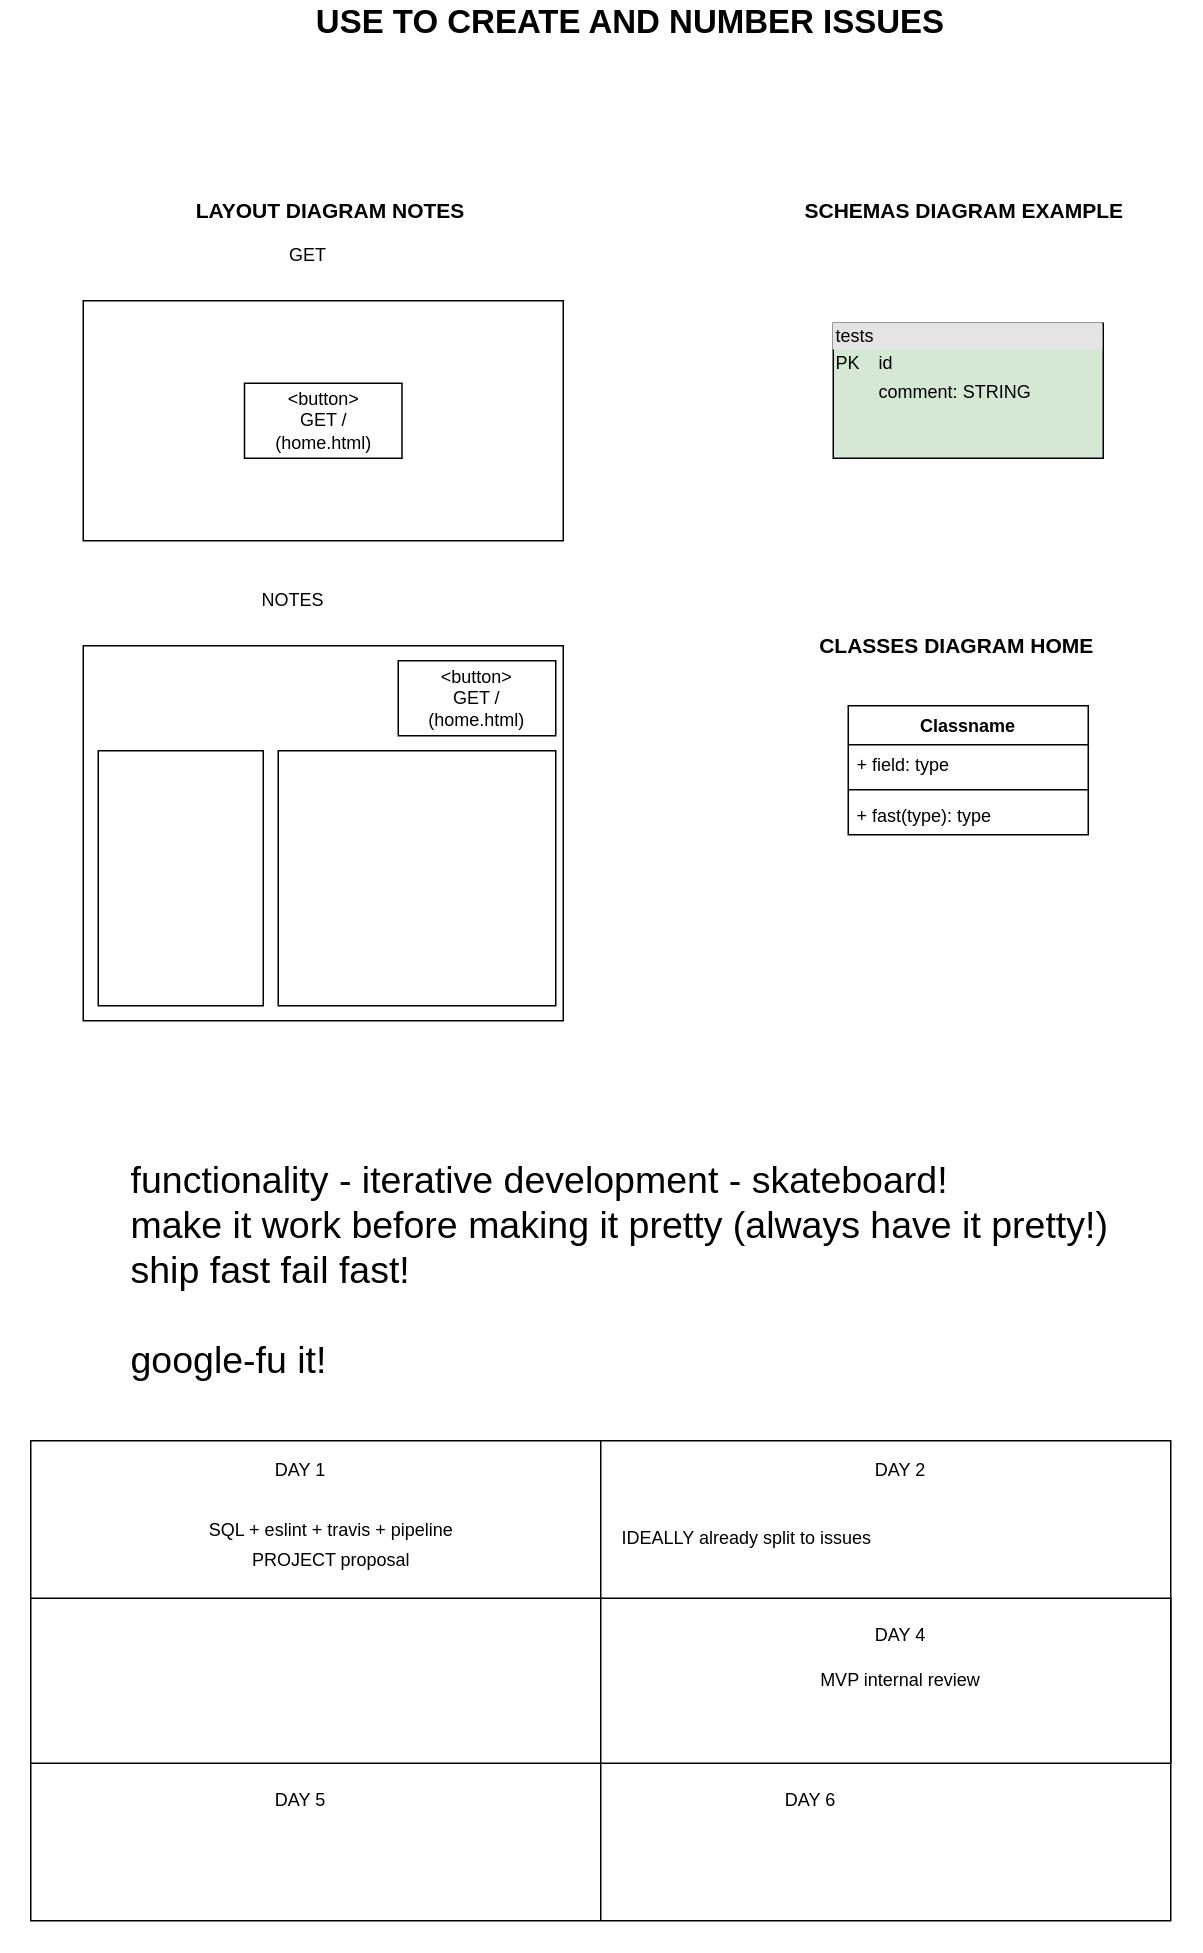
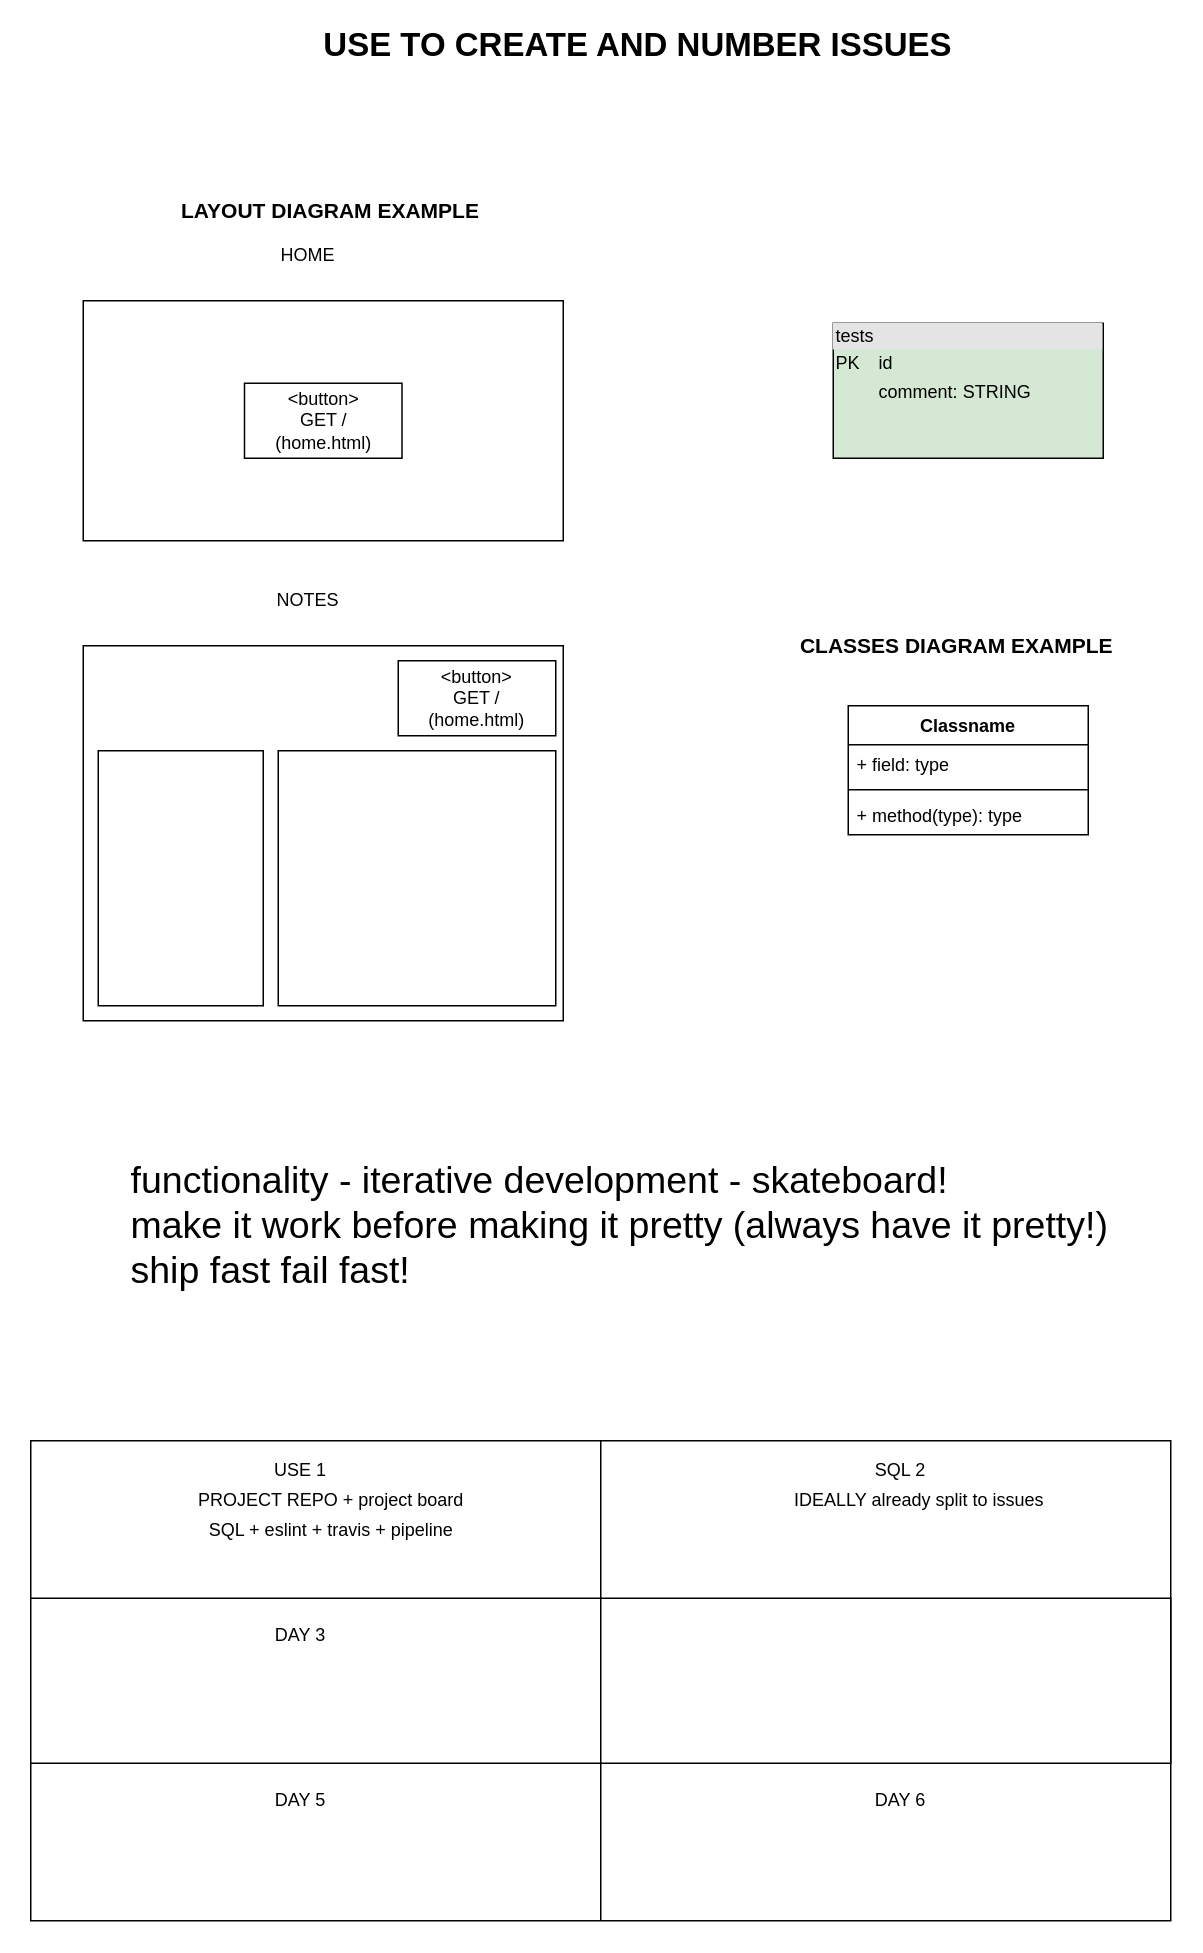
node "USE TO CREATE AND NUMBER ISSUES": moved (631, 23) -> (638, 46)
node "LAYOUT DIAGRAM NOTES": label "LAYOUT DIAGRAM NOTES" -> "LAYOUT DIAGRAM EXAMPLE"
node "SCHEMAS DIAGRAM EXAMPLE": removed
node "GET": label "GET" -> "HOME"
node "NOTES": moved (293, 601) -> (308, 601)
node "CLASSES DIAGRAM HOME": label "CLASSES DIAGRAM HOME" -> "CLASSES DIAGRAM EXAMPLE"
node "+ fast(type): type": label "+ fast(type): type" -> "+ method(type): type"
node "google-fu it!": removed
node "DAY 1": label "DAY 1" -> "USE 1"
node "DAY 2": label "DAY 2" -> "SQL 2"
node "PROJECT REPO + project board": added
node "IDEALLY already split to issues": moved (747, 1538) -> (920, 1501)
node "PROJECT proposal": removed
node "DAY 3": added
node "DAY 4": removed
node "MVP internal review": removed
node "DAY 6": moved (811, 1801) -> (901, 1801)
